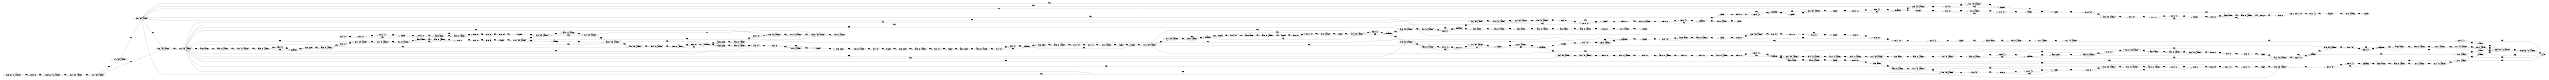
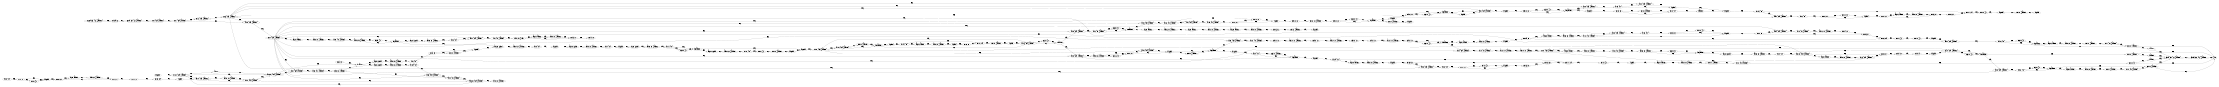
node "mov x0 , x3": removed
node "sub x1 , x0 , # address": label "sub x1 , x0 , # address" -> "sub x1 , x0 , # sxtb"
edge "sub x0 , x0 , # address" -> "cmp x1 , x0": now "sub x0 , x0 , # address" -> "ldr x1 , [ x0 , # address ]"
